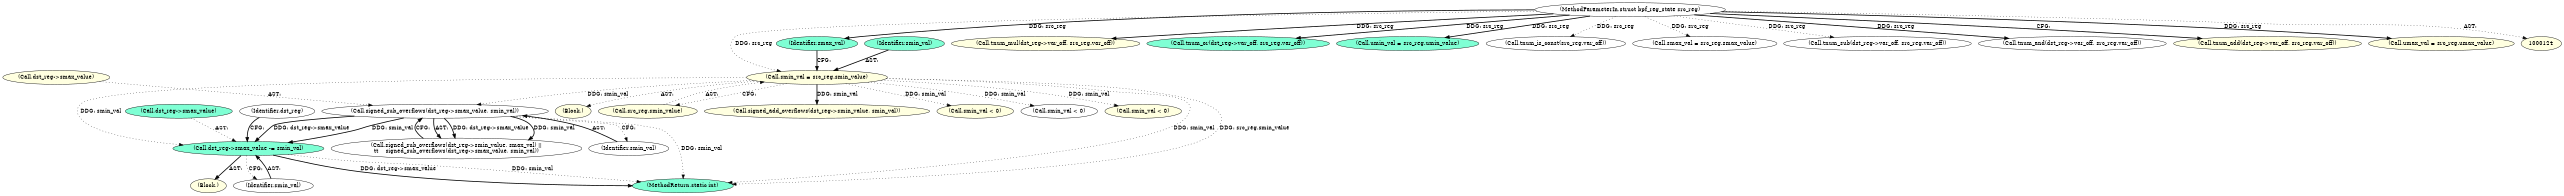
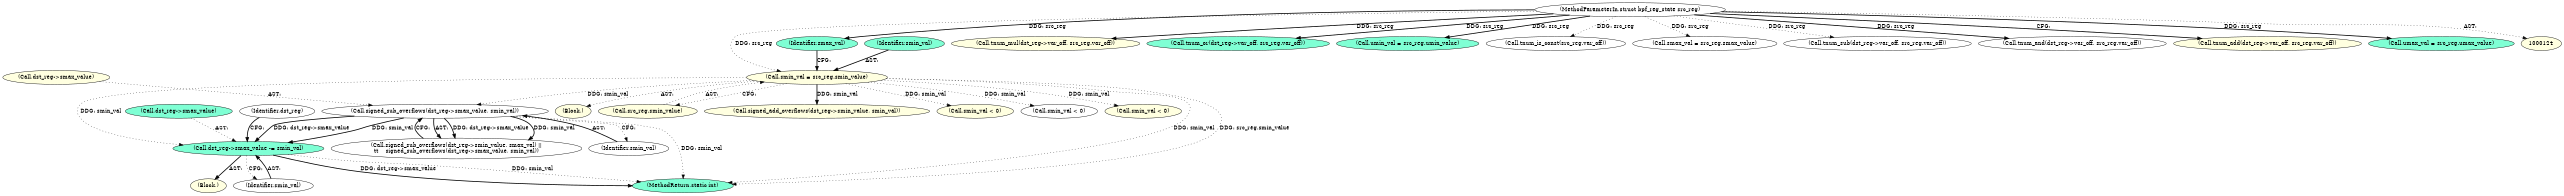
node "(Call,umax_val = src_reg.umax_value)": fillcolor lightyellow -> aquamarine
